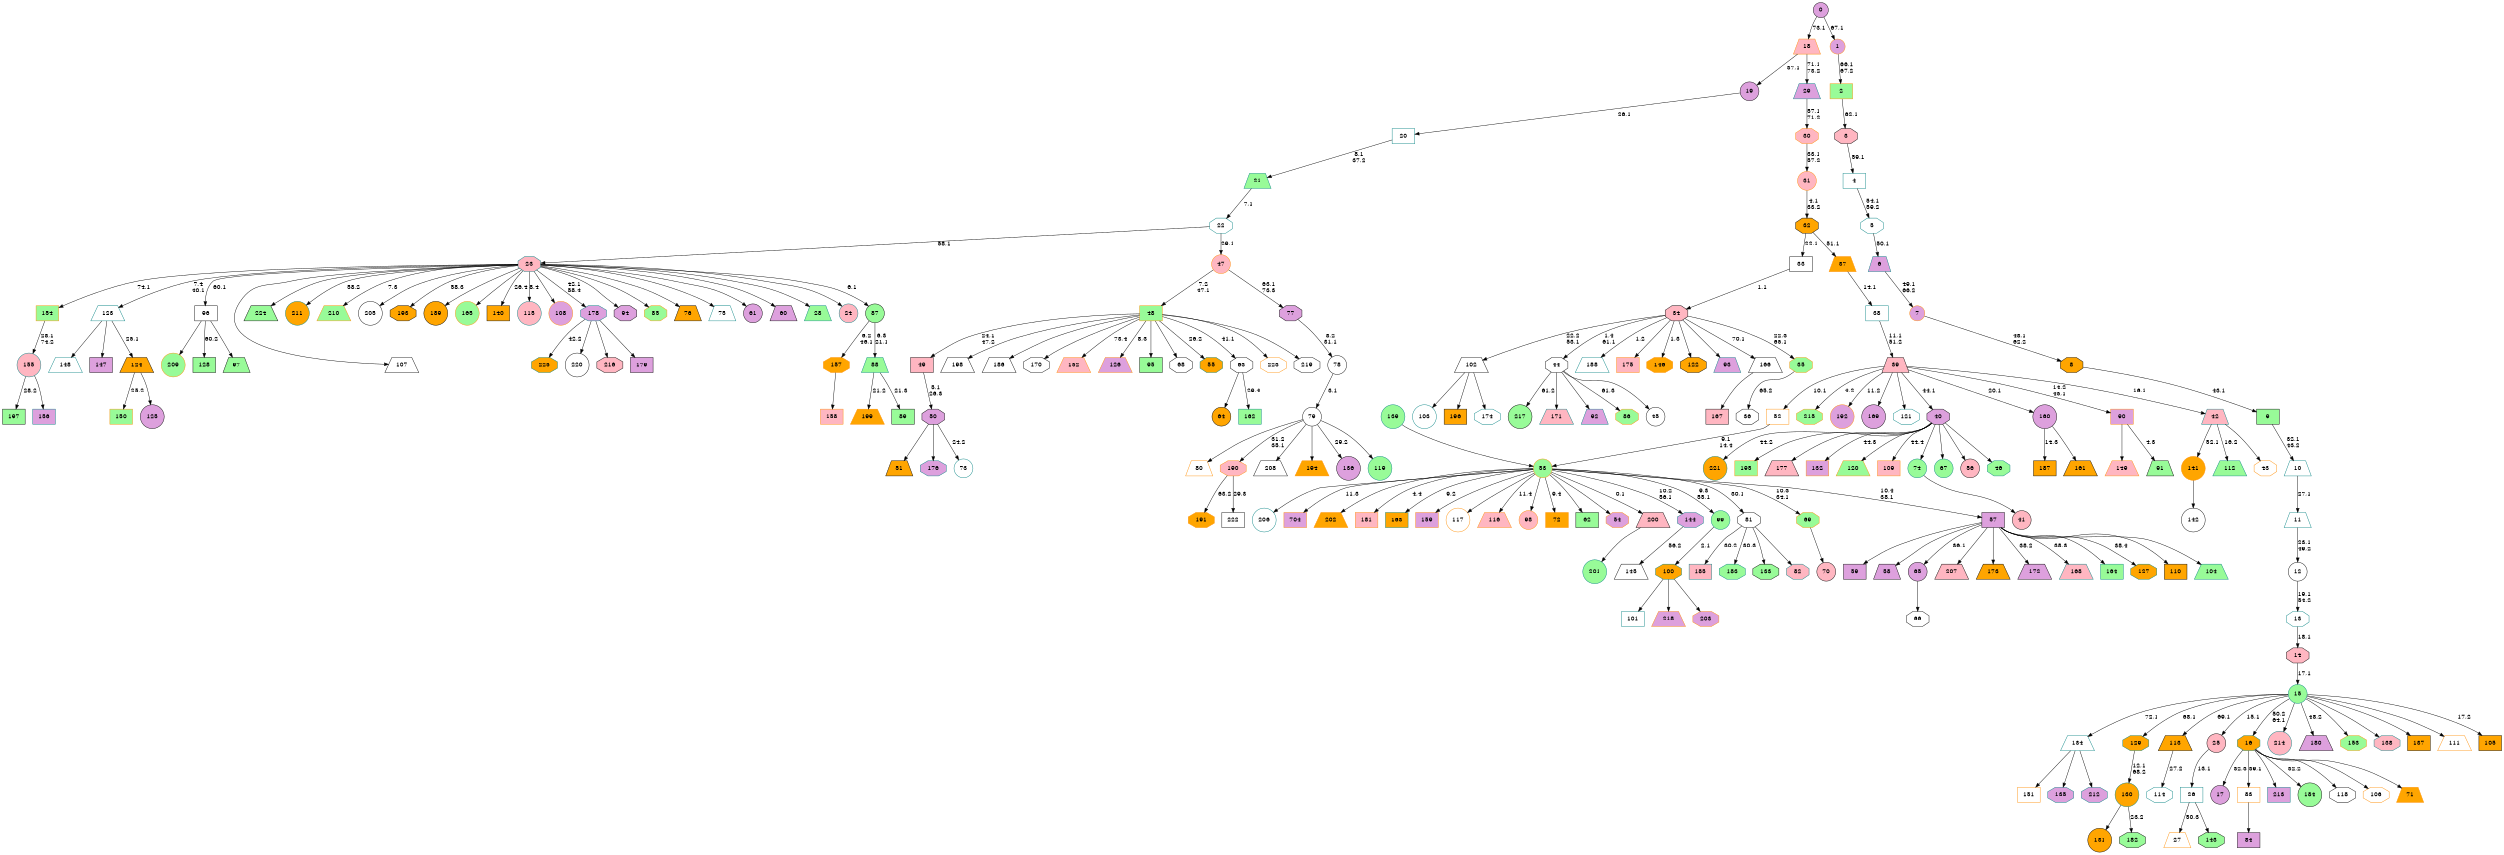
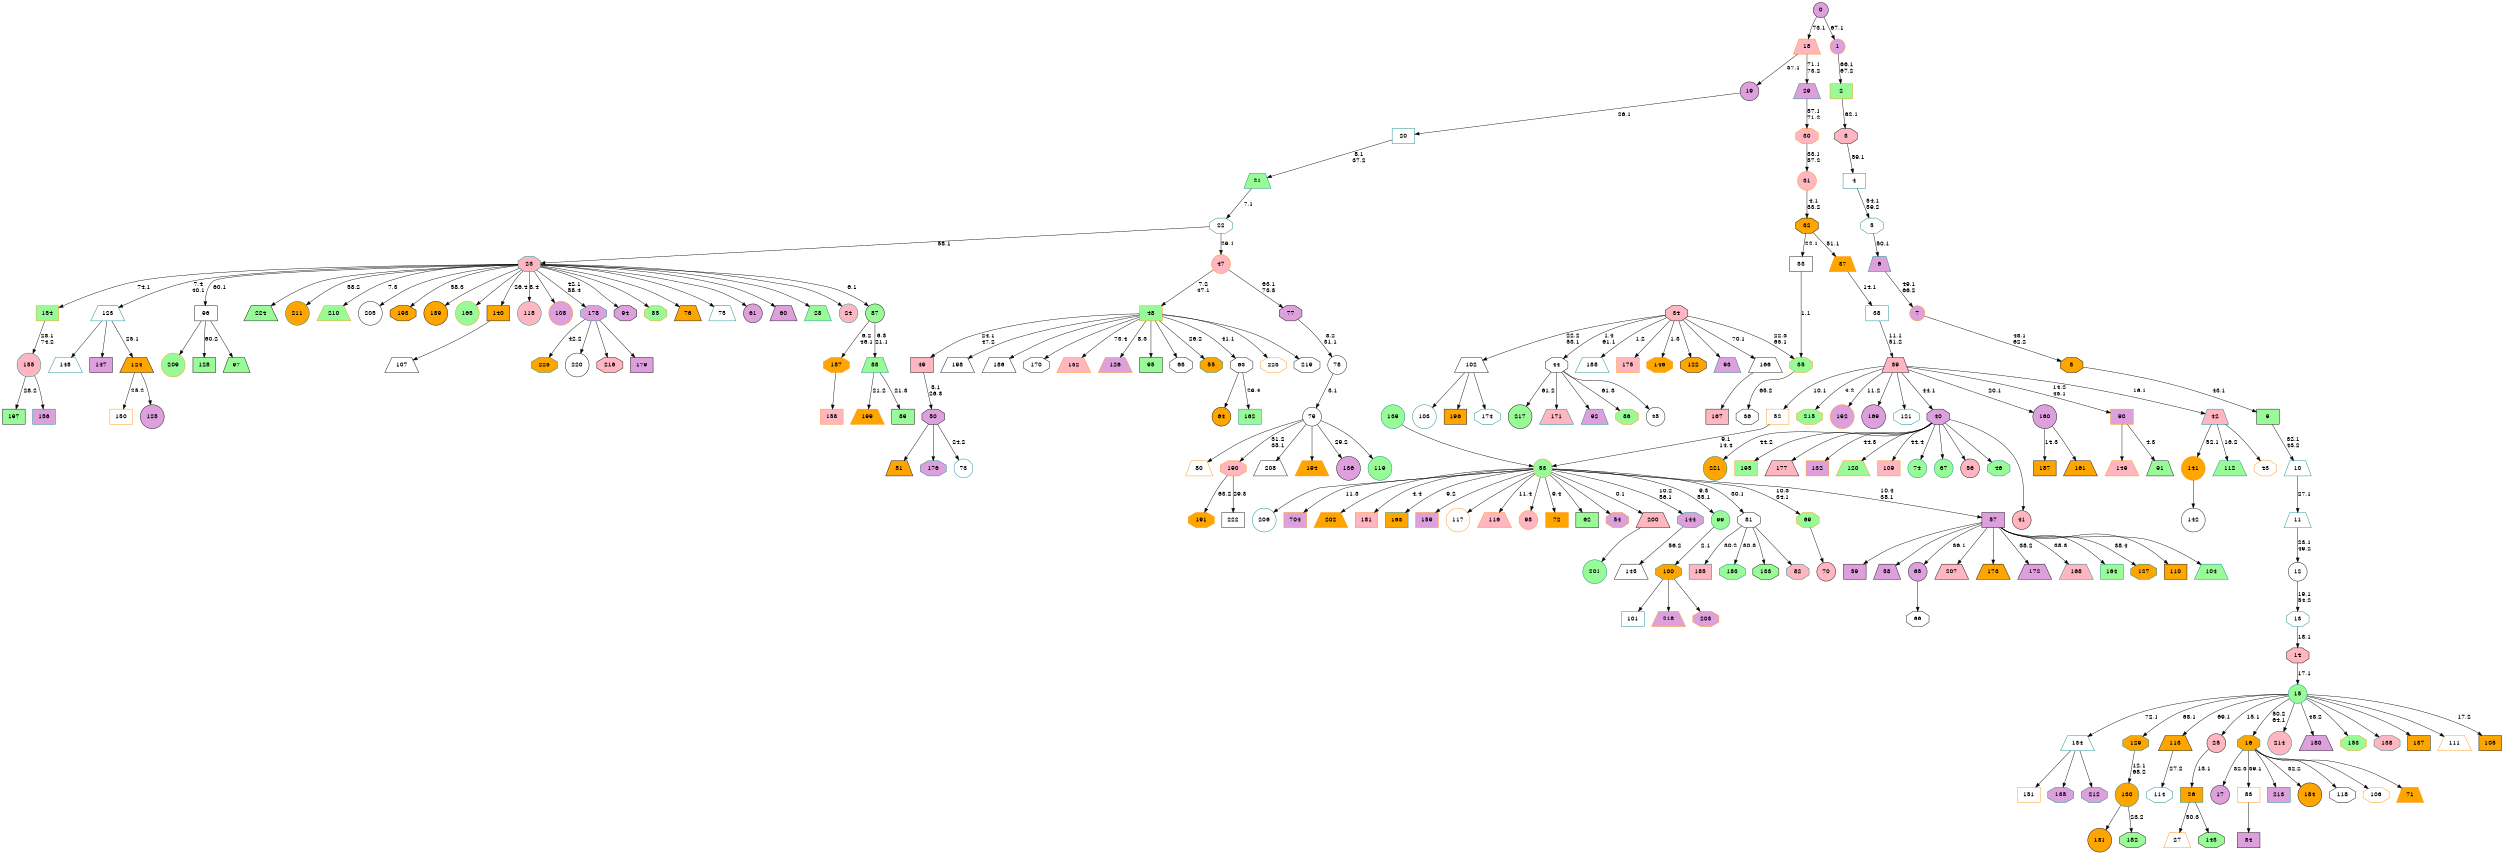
edge "23" -> "107": now "140" -> "107"
edge "33" -> "34": now "33" -> "35"
node "150": fillcolor palegreen -> white
edge "74" -> "41": now "40" -> "41"
node "26": fillcolor white -> orange
node "184": fillcolor palegreen -> orange
